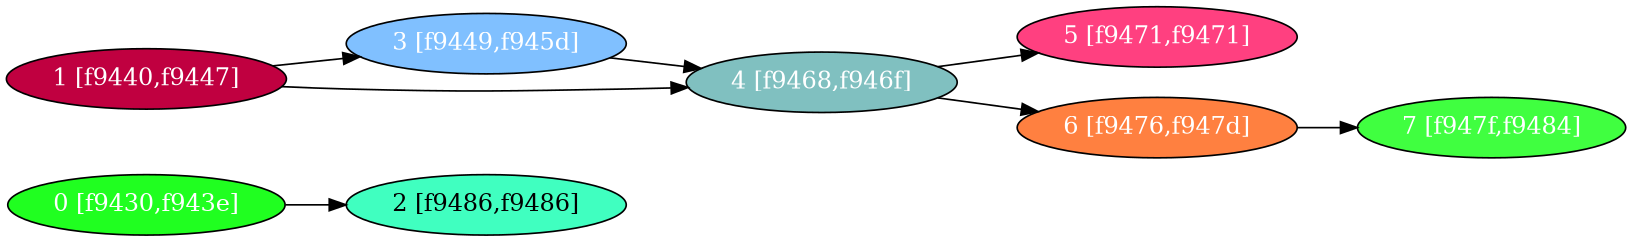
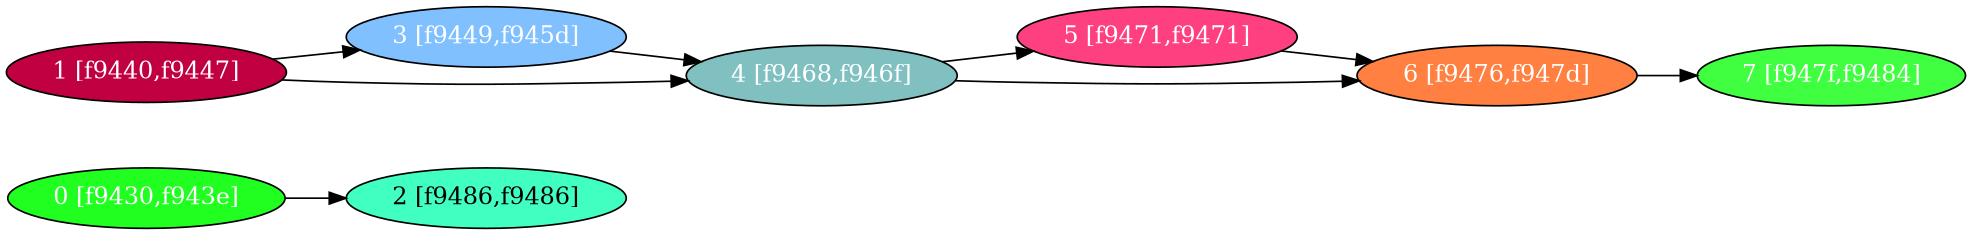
edge "5 [f9471,f9471]" -> "6 [f9476,f947d]": added
